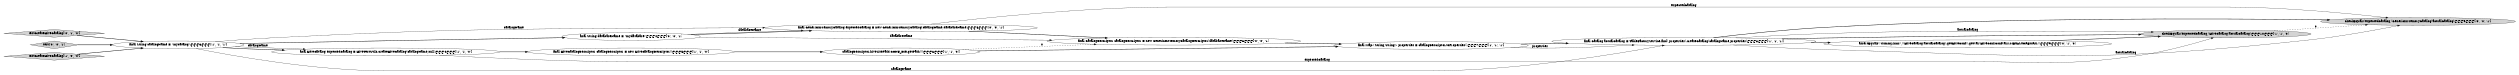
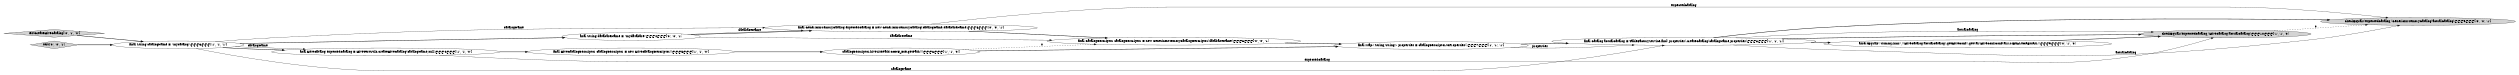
node "testCreateHiveCatalog['1', '0', '0']": removed
